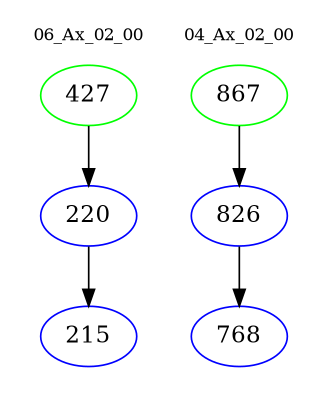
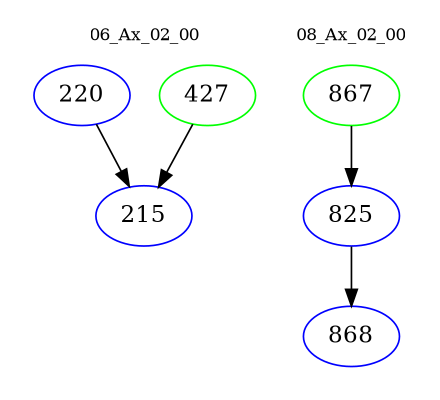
cluster "04_Ax_02_00": label "04_Ax_02_00" -> "08_Ax_02_00"
edge "427" -> "220": now "427" -> "215"
node "826": label "826" -> "825"
node "768": label "768" -> "868"
